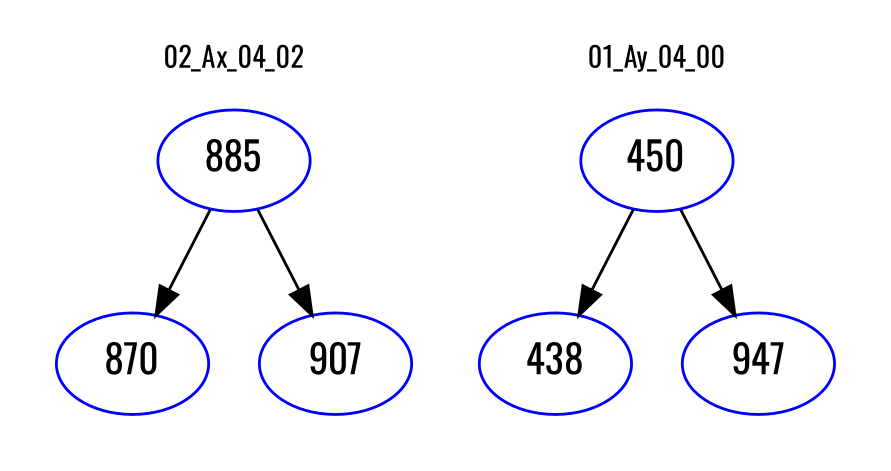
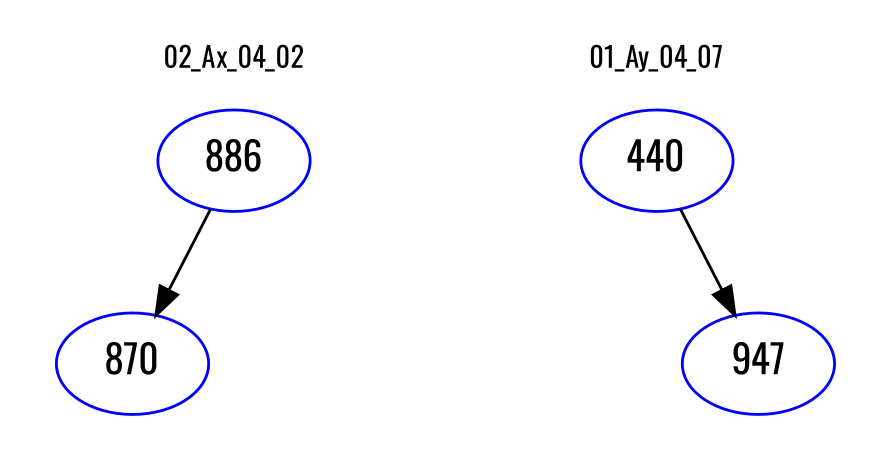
cluster "01_Ay_04_00": label "01_Ay_04_00" -> "01_Ay_04_07"
node "885": label "885" -> "886"
node "450": label "450" -> "440"
node "907": removed
node "438": removed
